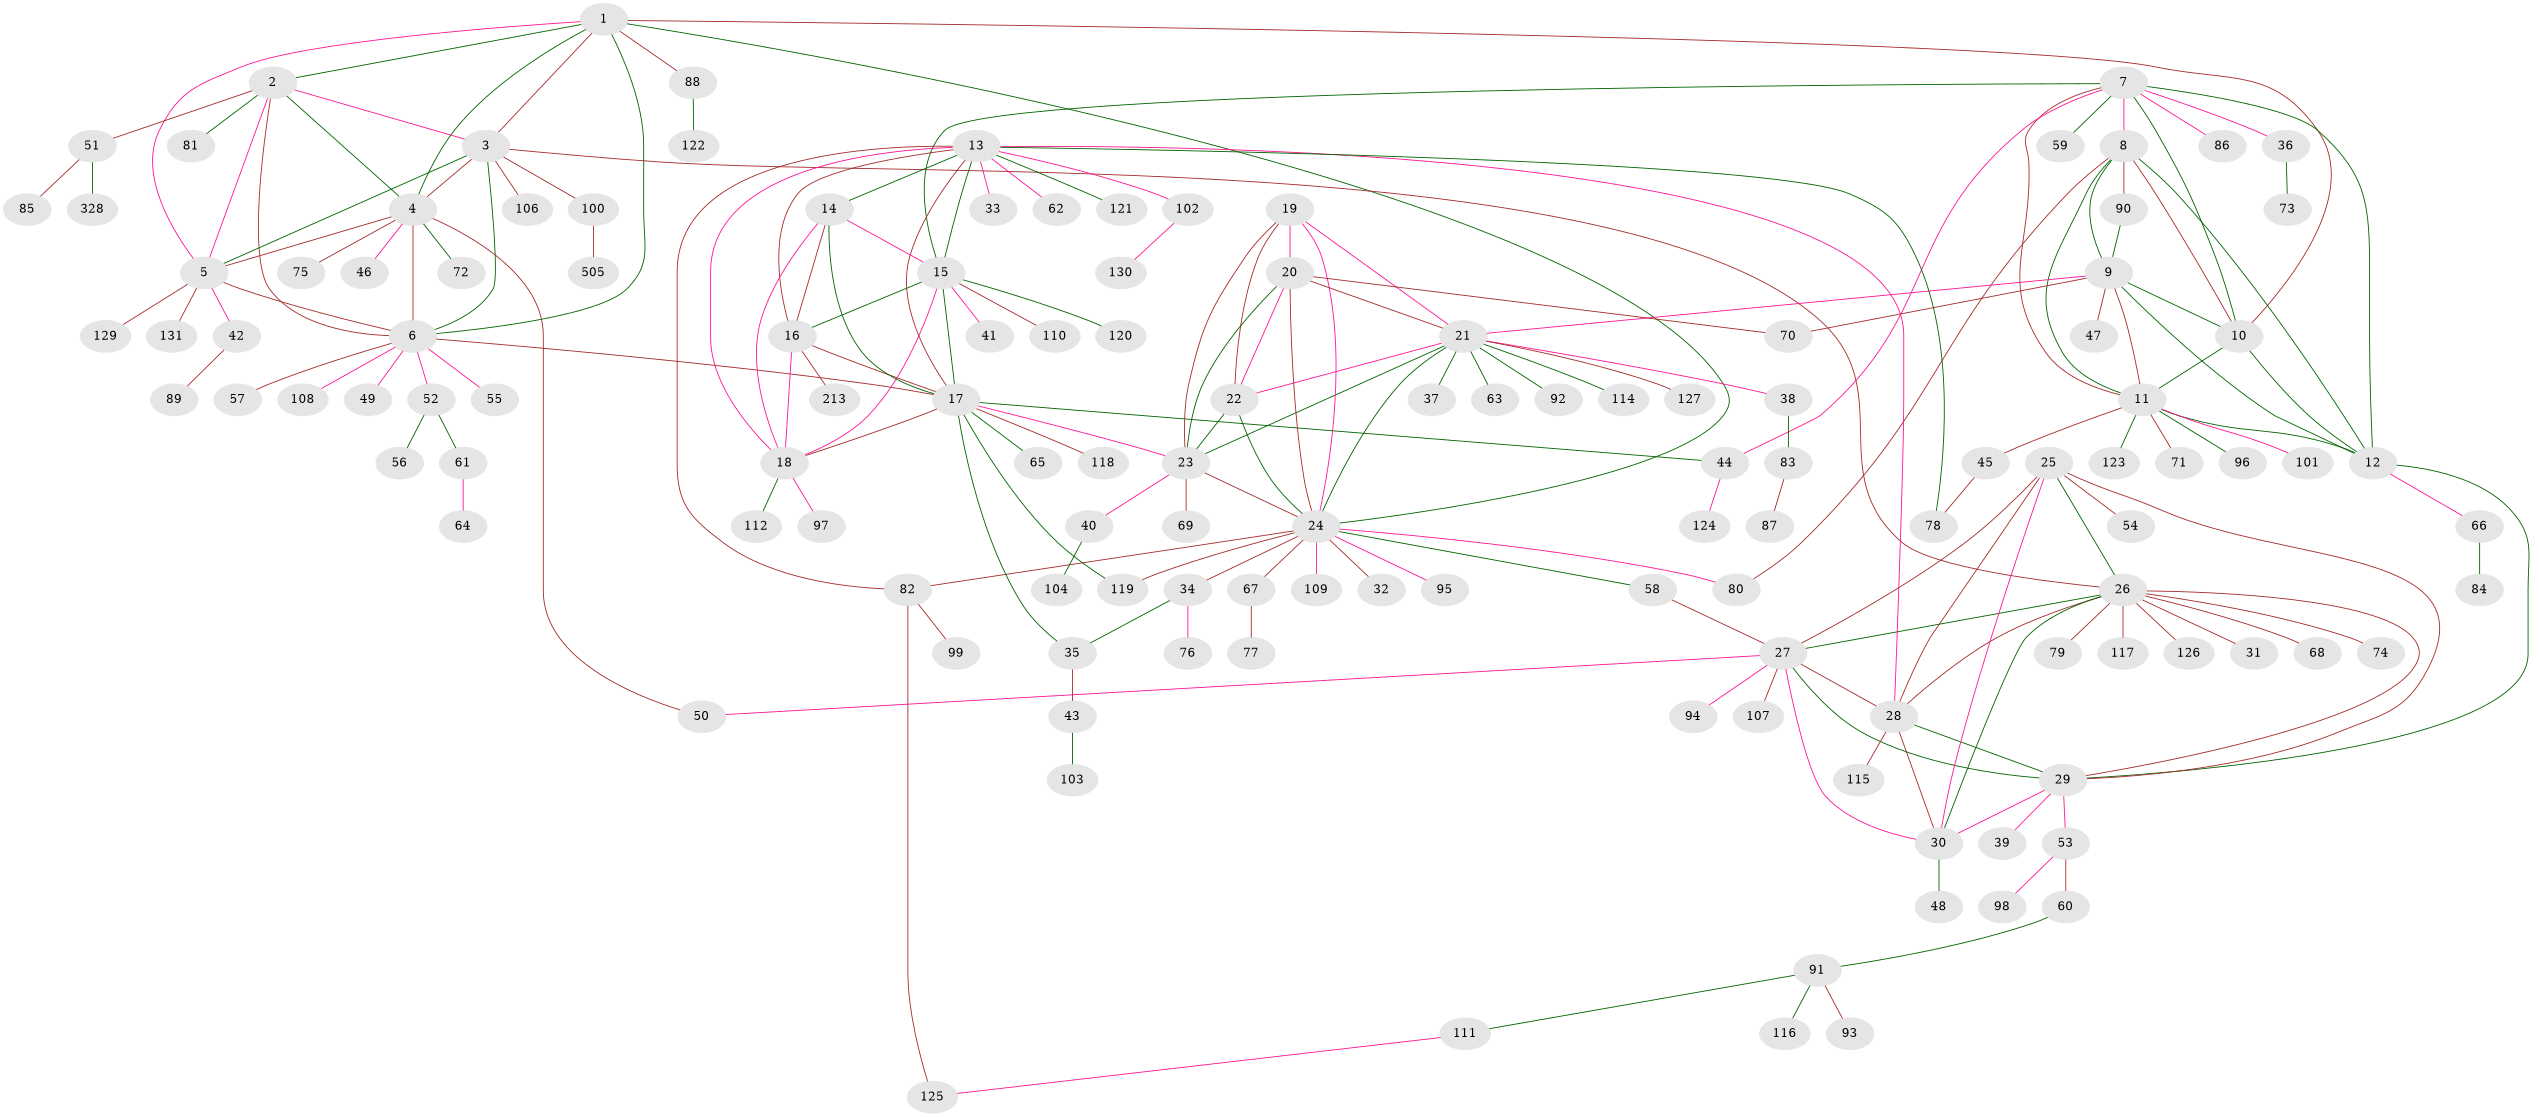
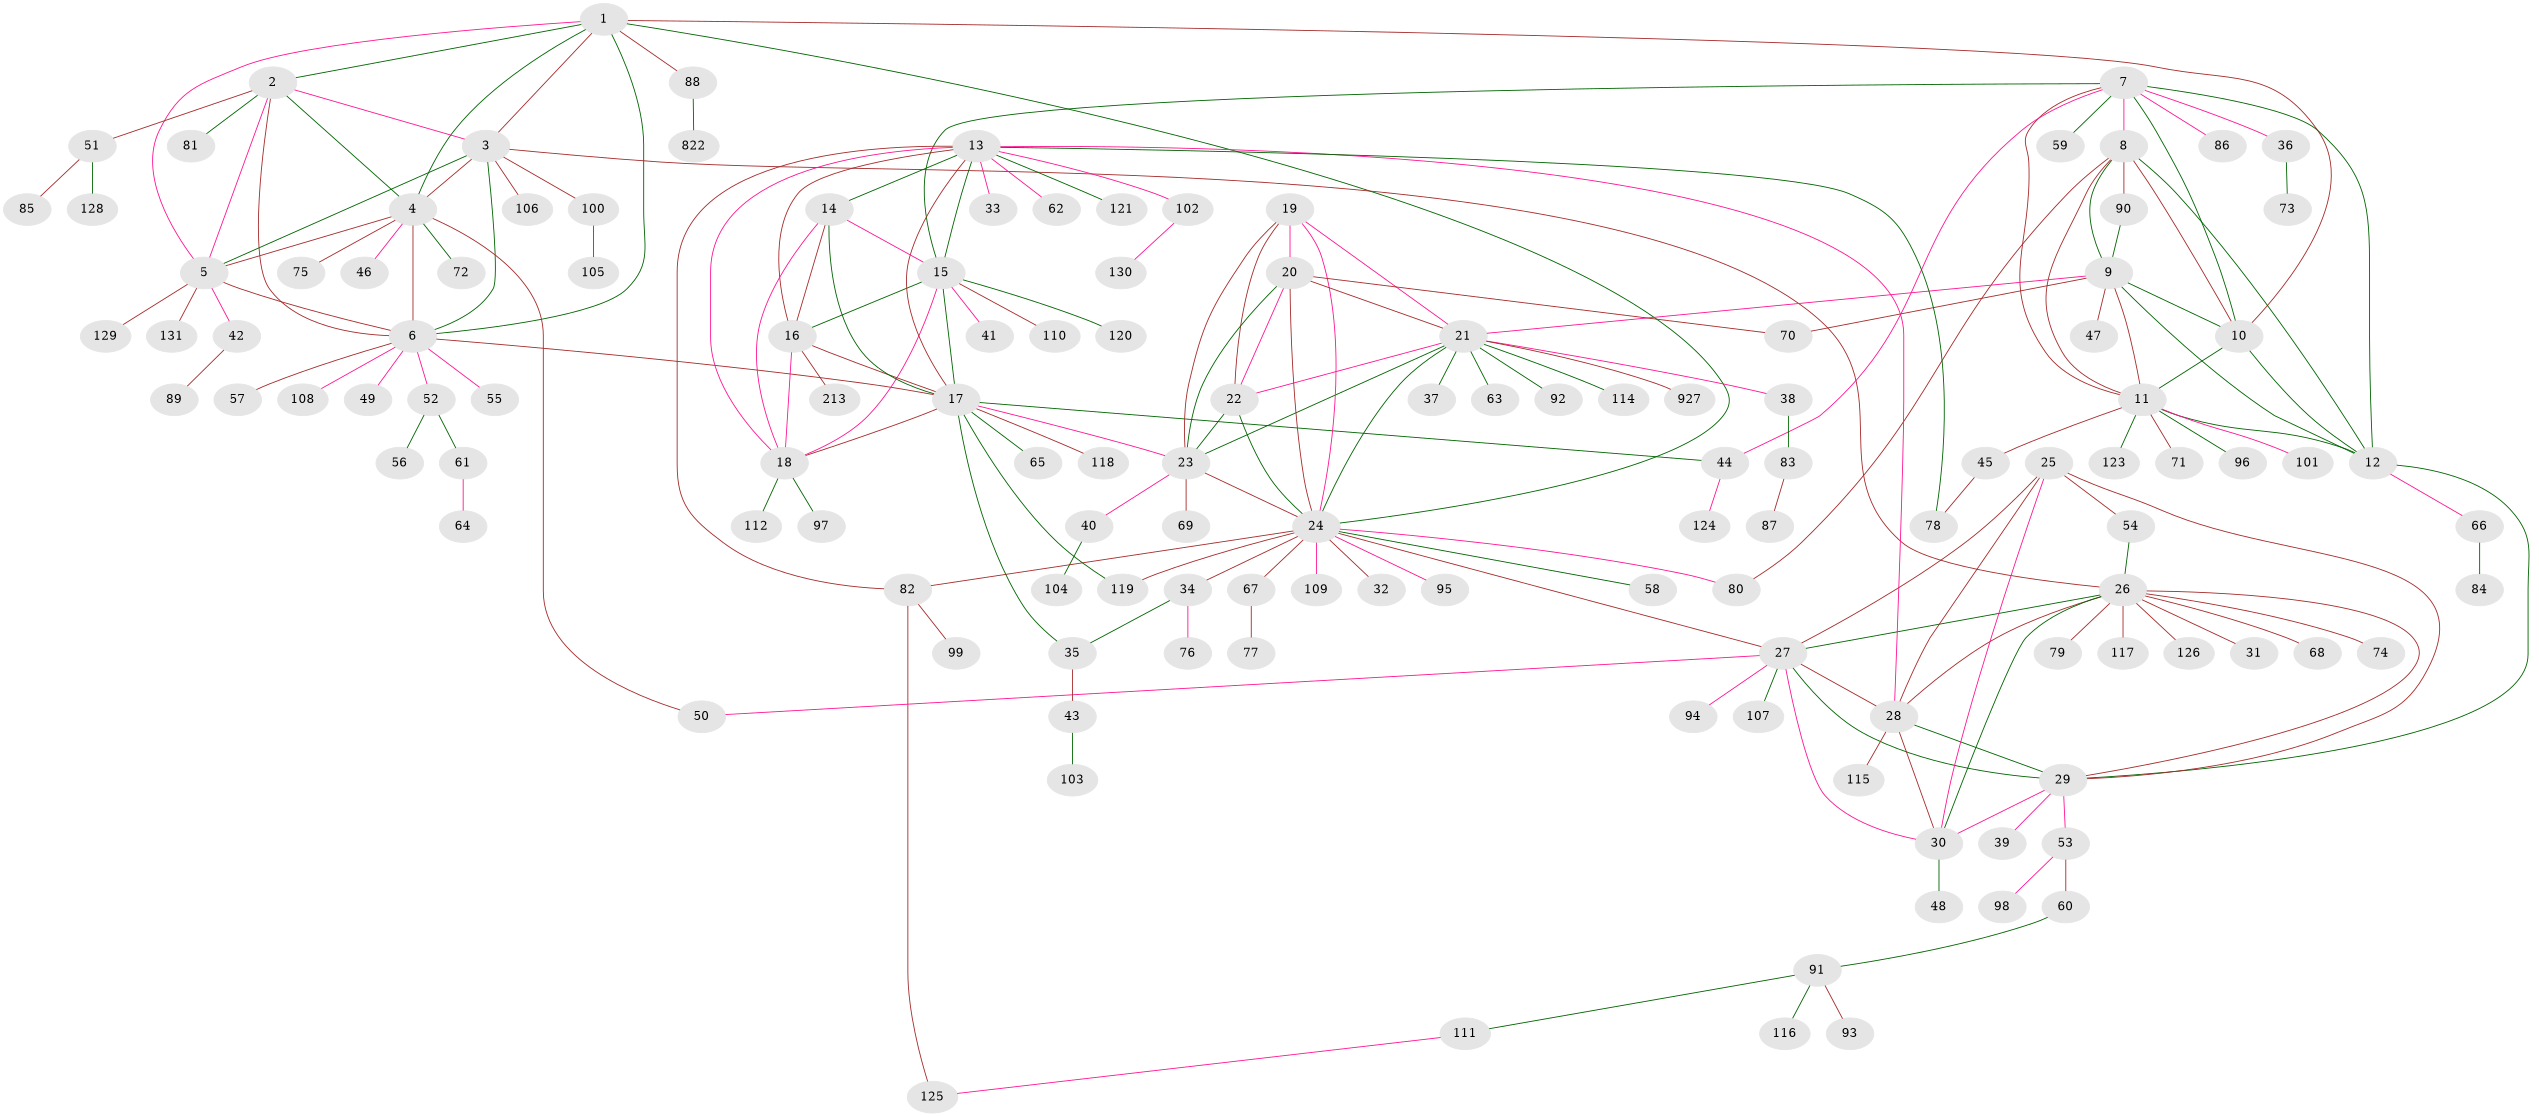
node "122": label "122" -> "822"
node "328": label "328" -> "128"
node "505": label "505" -> "105"
edge "8" -- "11": color darkgreen -> brown
node "127": label "127" -> "927"
edge "18" -- "97": color deeppink -> darkgreen
edge "25" -- "26": now "54" -- "26"
edge "58" -- "27": now "24" -- "27"
edge "27" -- "107": color brown -> darkgreen
